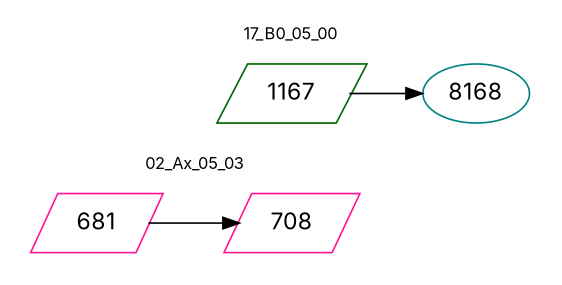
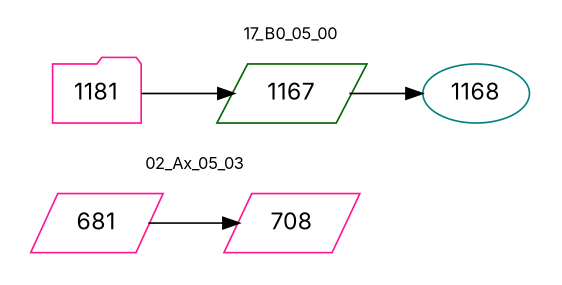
node "1181": added
node "8168": label "8168" -> "1168"
